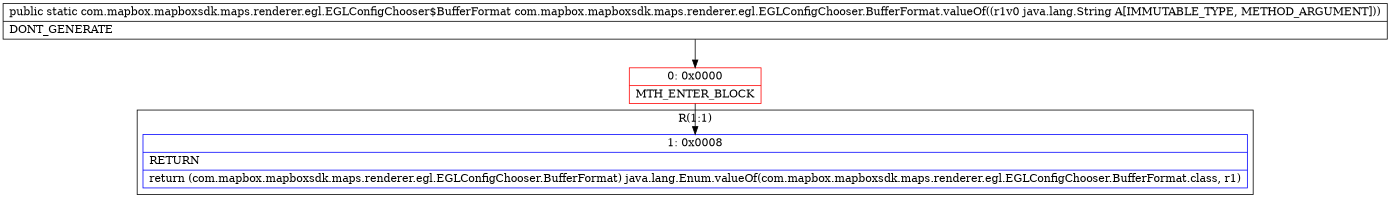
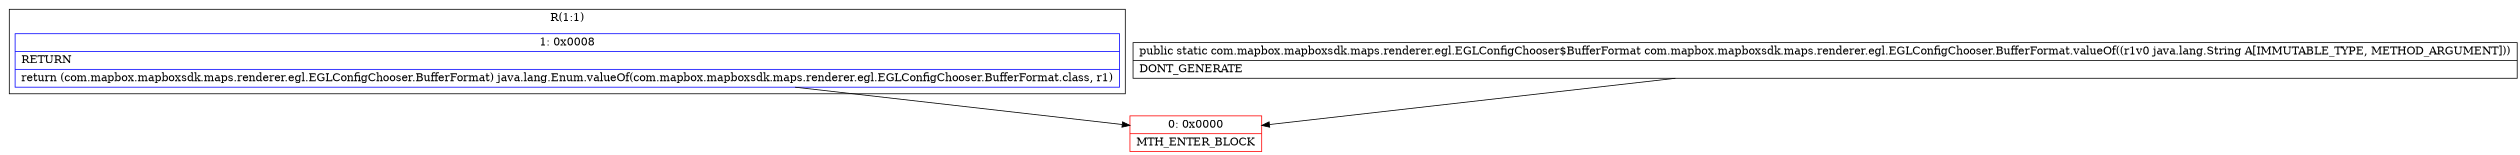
edge "0: 0x0000" -> "1: 0x0008": reversed
